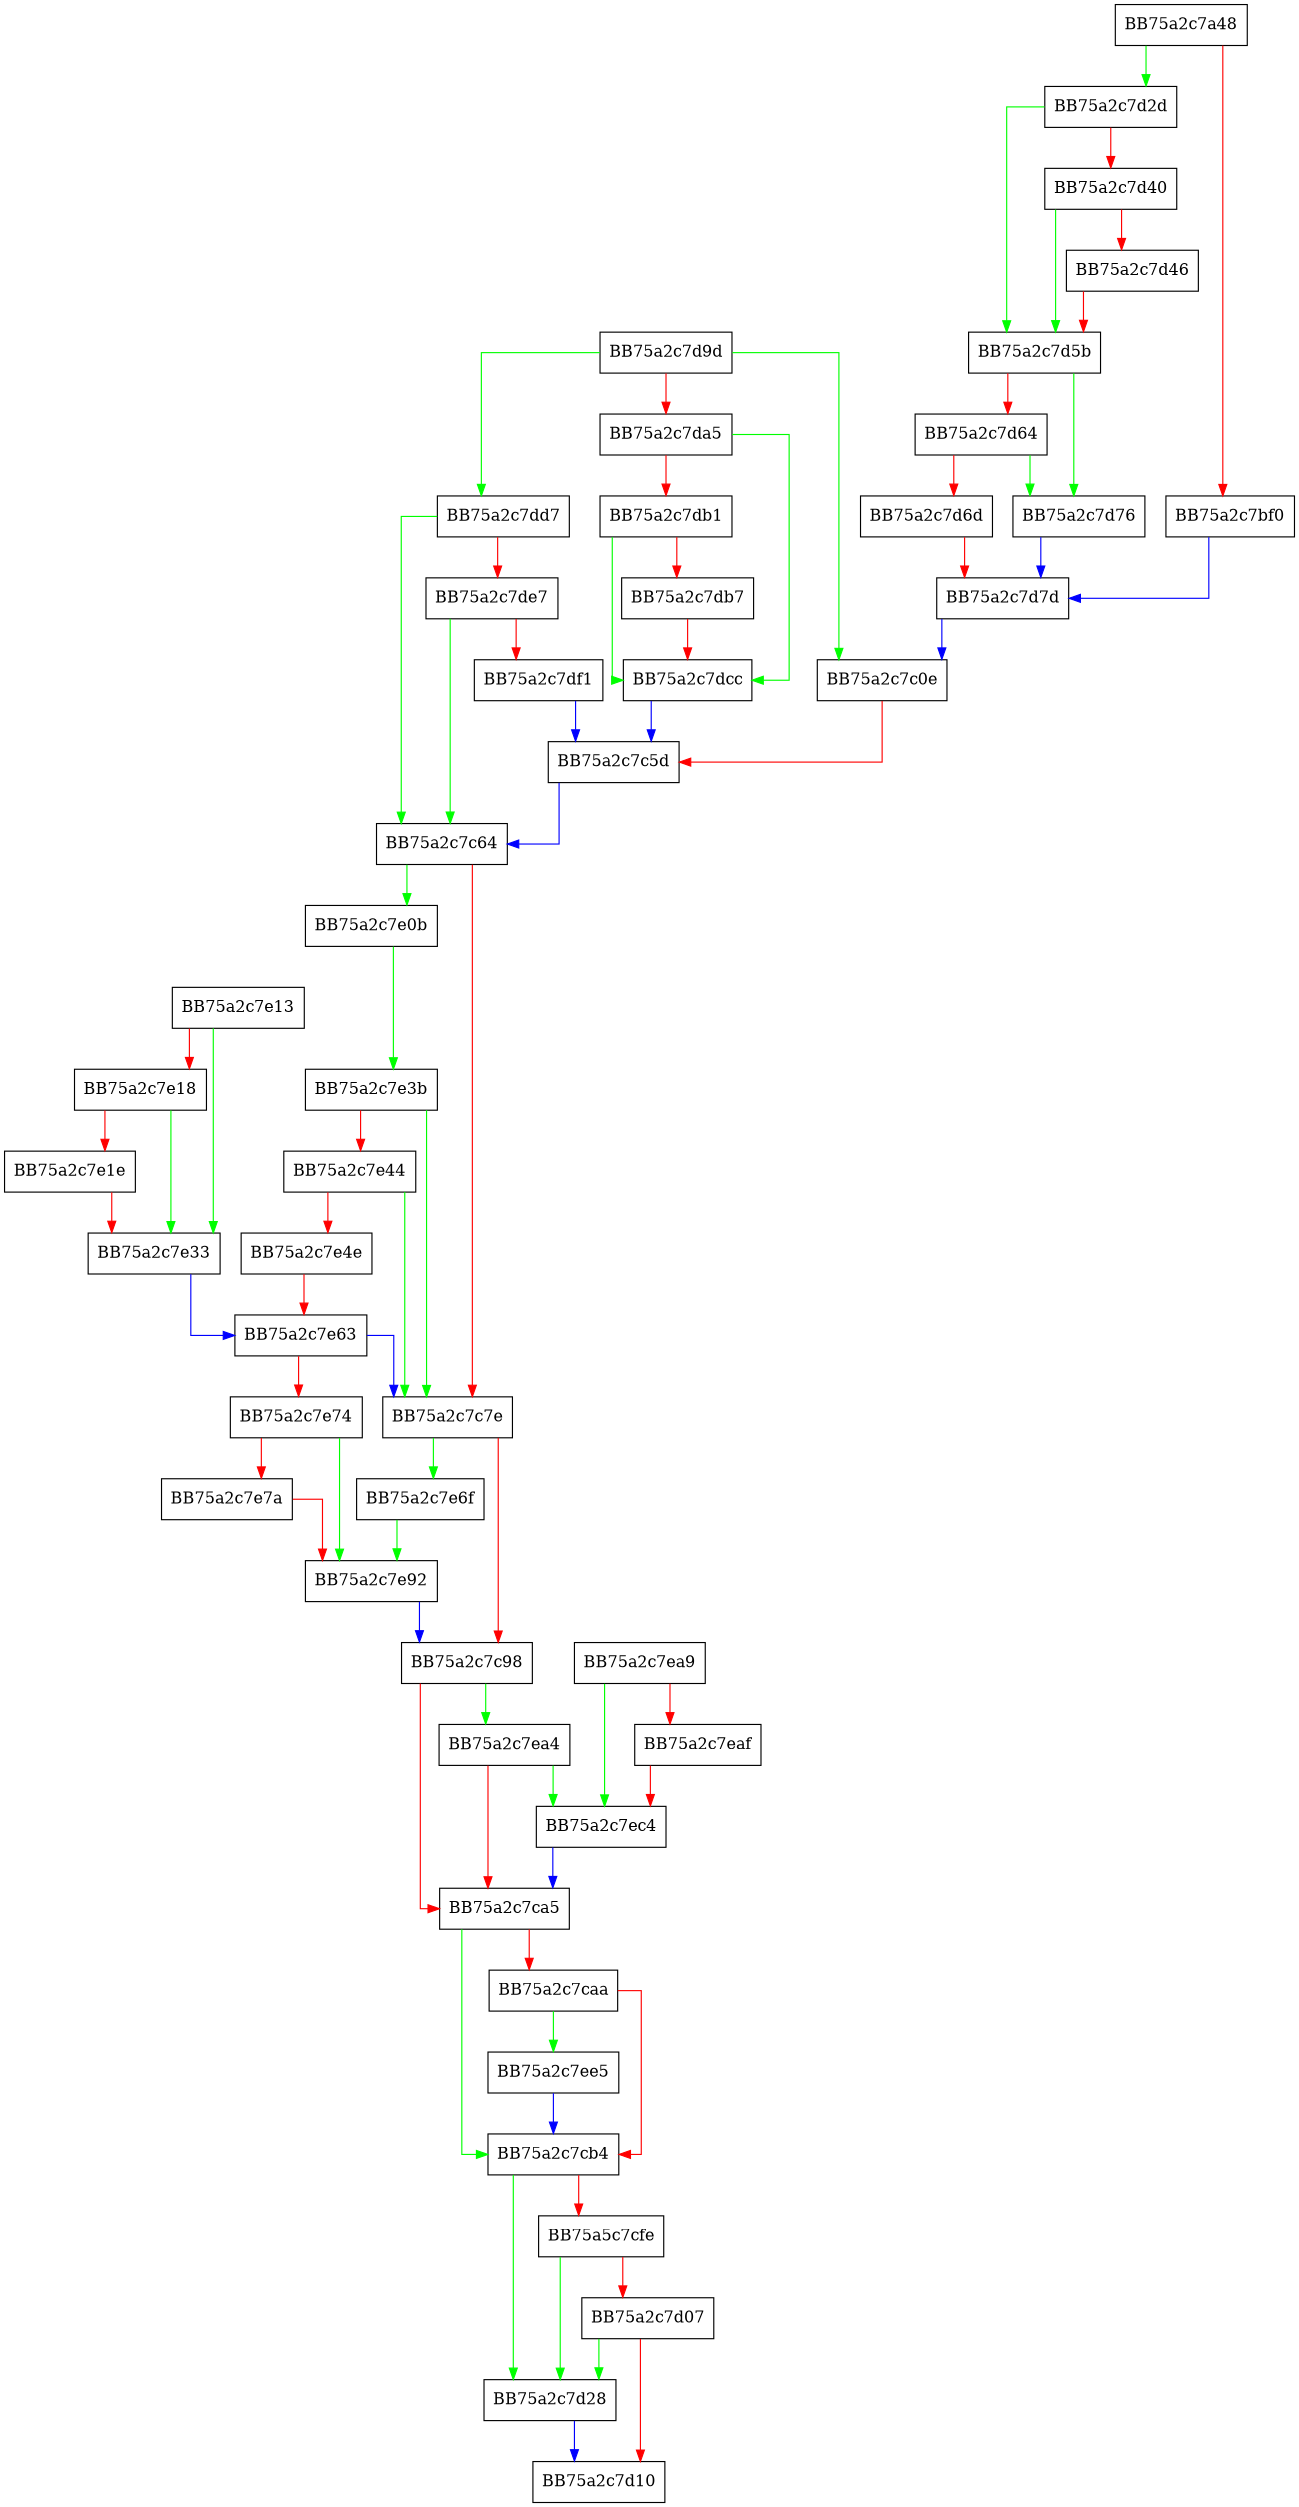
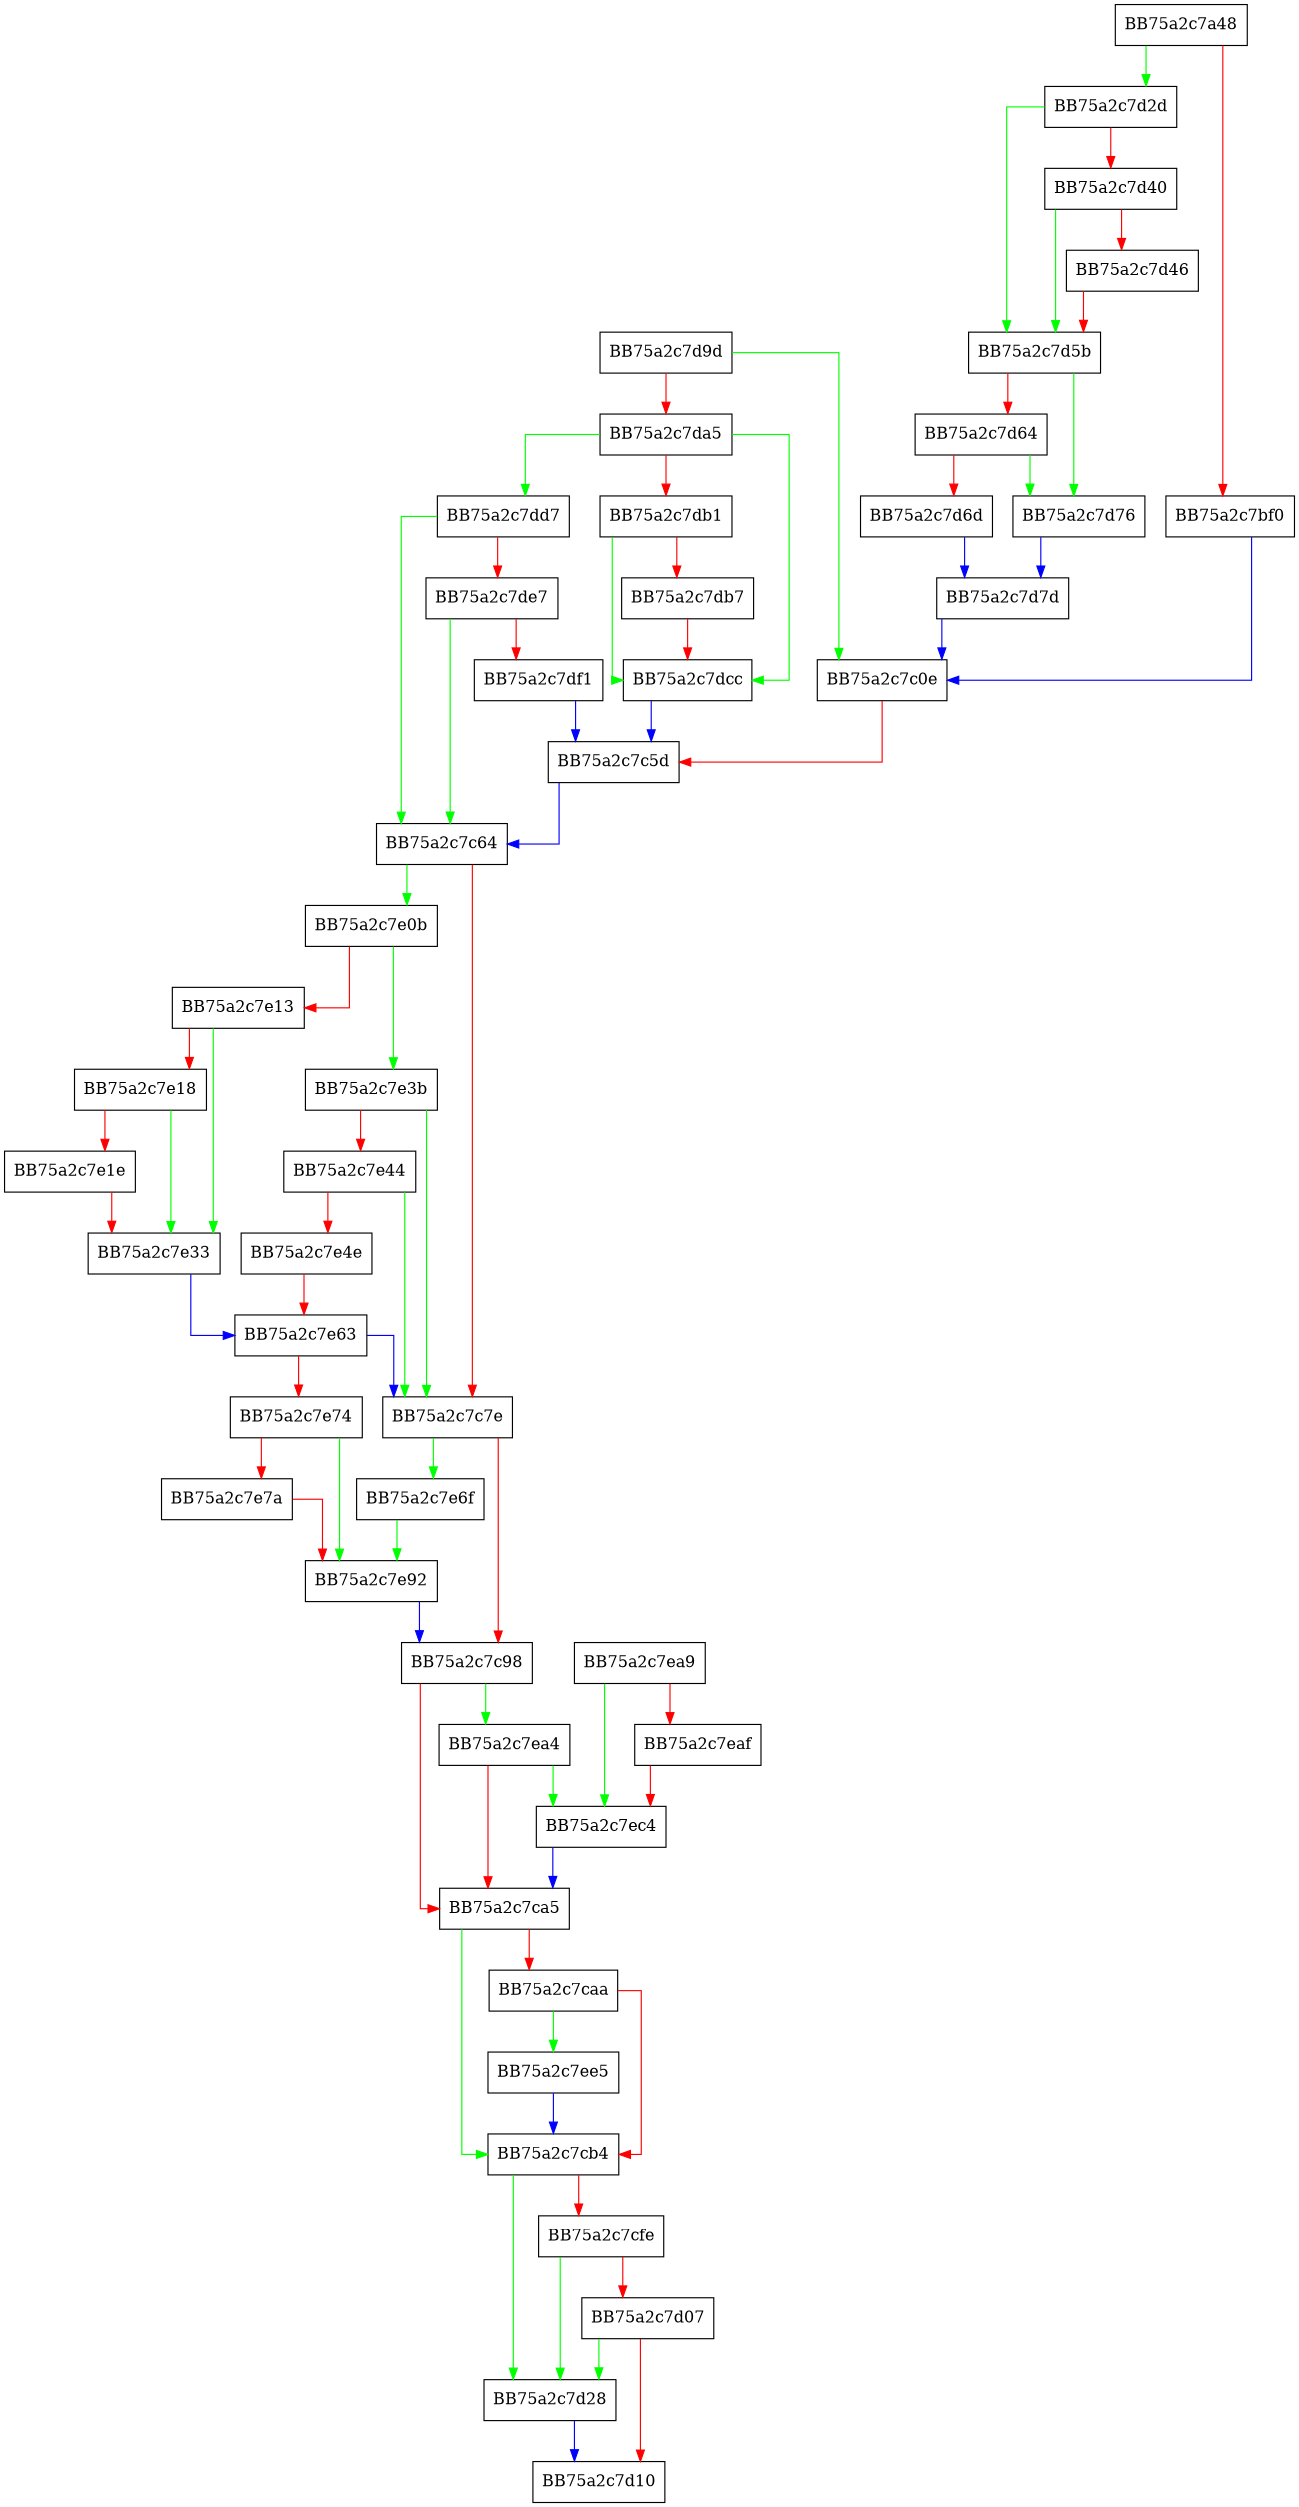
edge "BB75a2c7d9d" -> "BB75a2c7dd7": now "BB75a2c7da5" -> "BB75a2c7dd7"
edge "BB75a2c7d6d" -> "BB75a2c7d7d": color red -> blue
edge "BB75a2c7bf0" -> "BB75a2c7d7d": now "BB75a2c7bf0" -> "BB75a2c7c0e"
edge "BB75a2c7e0b" -> "BB75a2c7e13": added
node "BB75a5c7cfe": label "BB75a5c7cfe" -> "BB75a2c7cfe"
